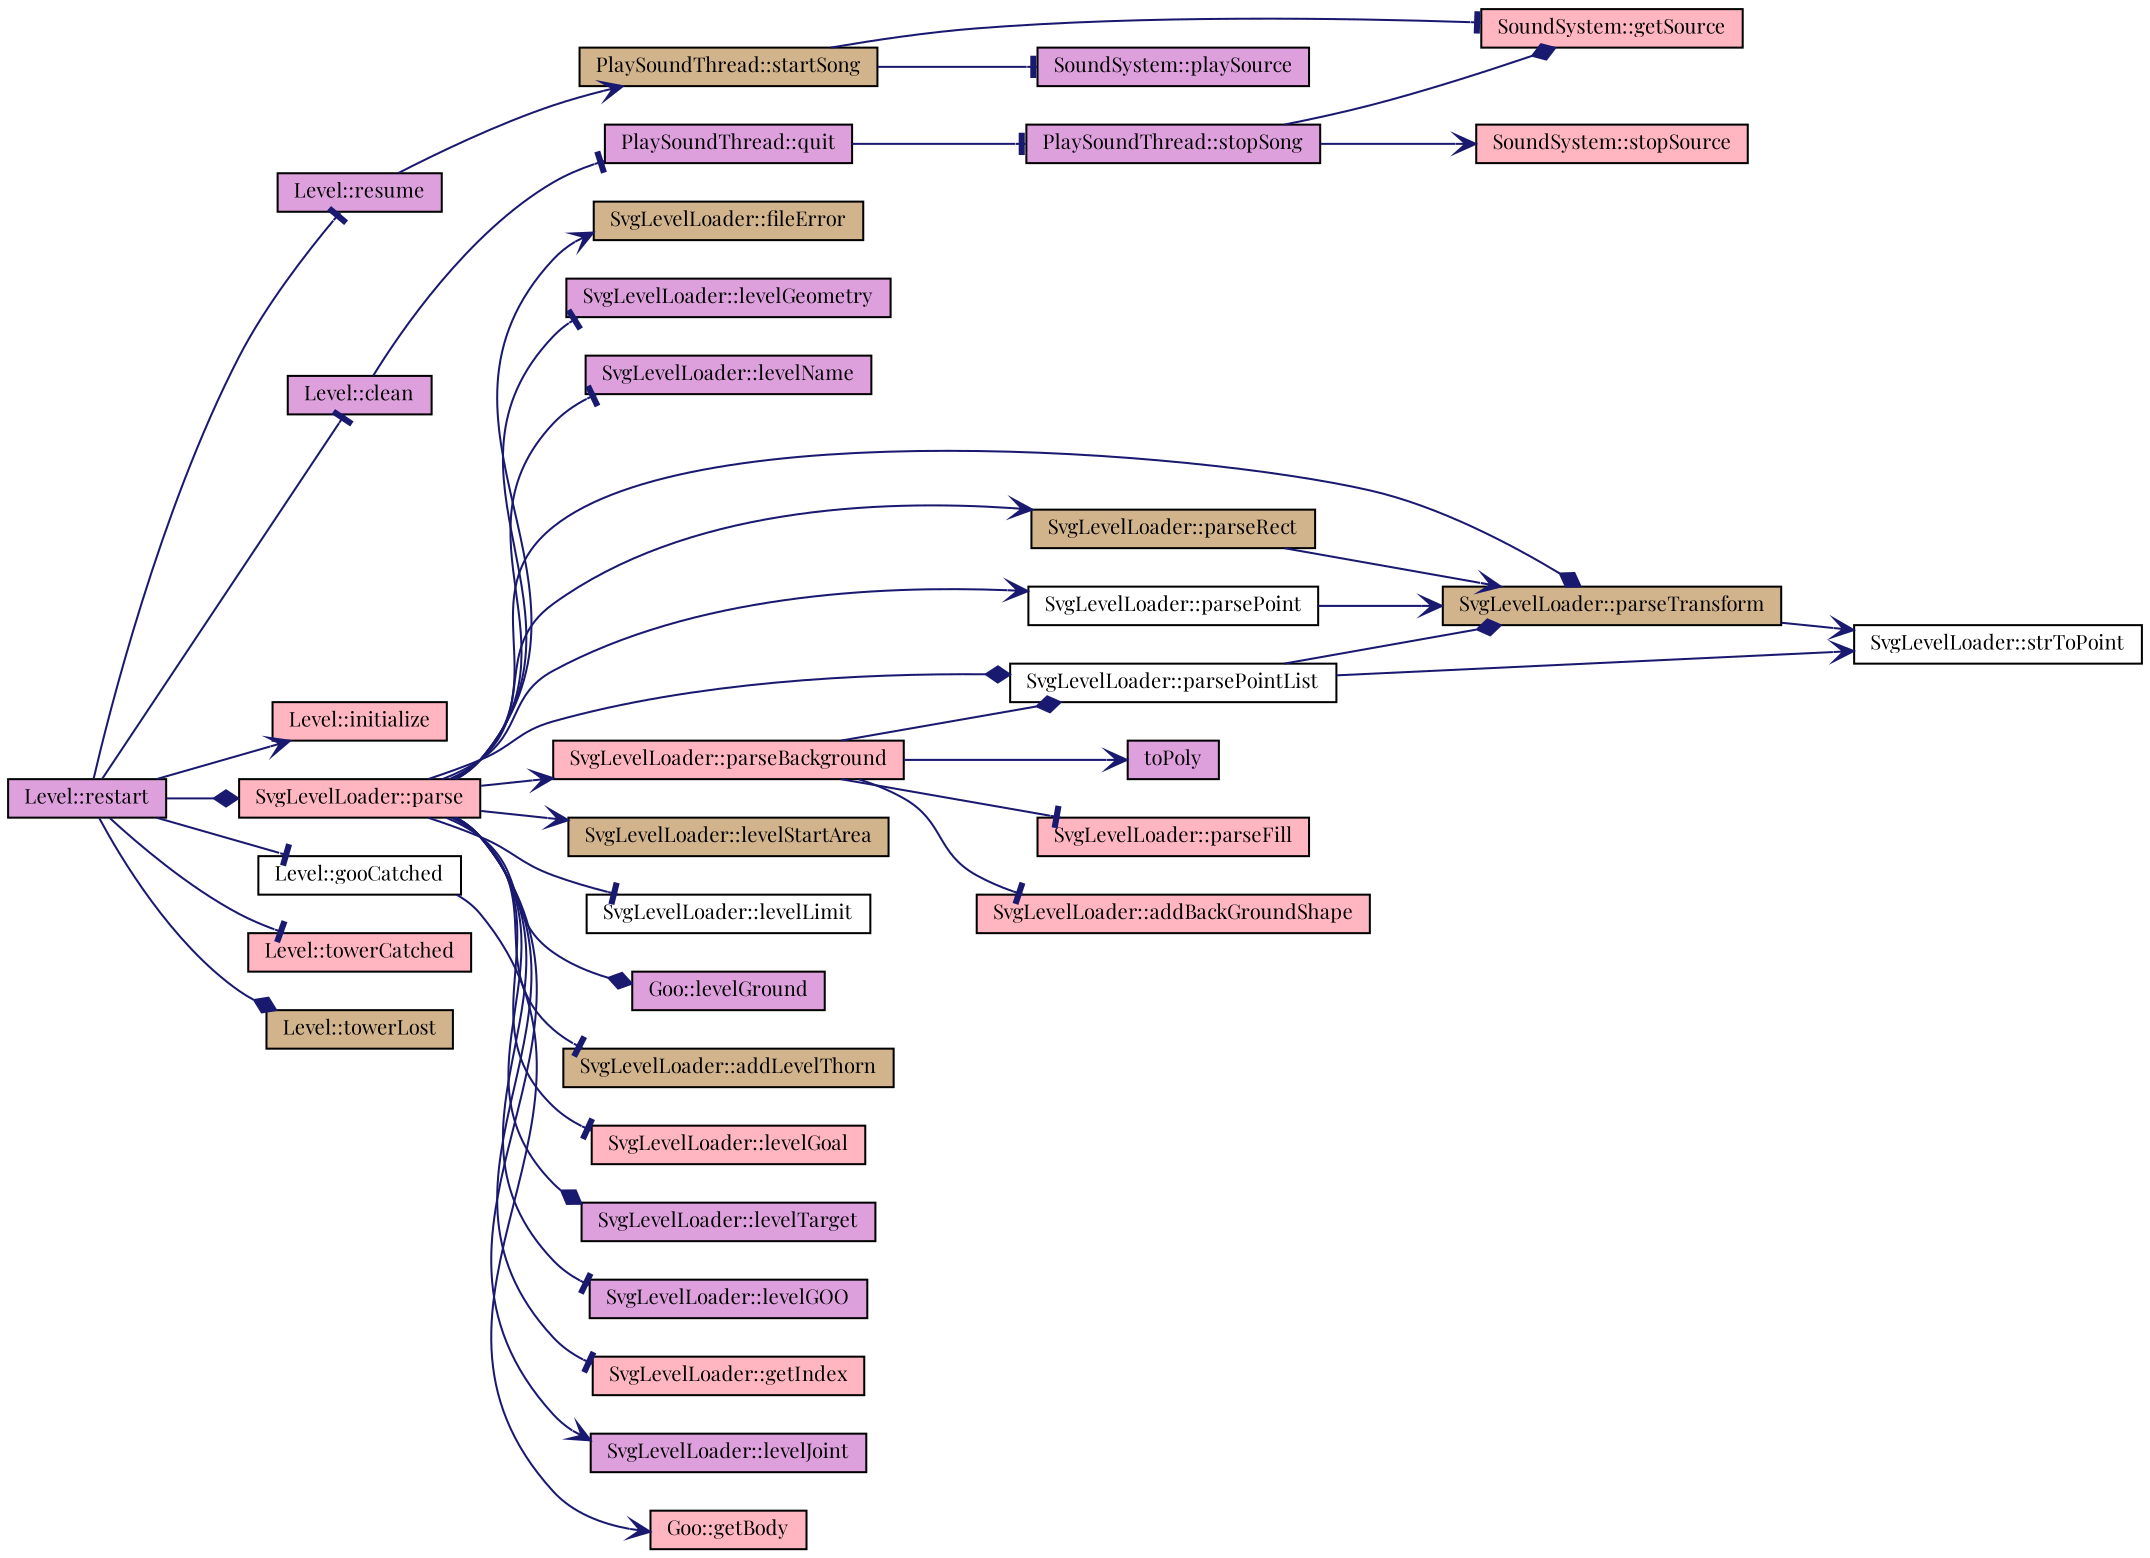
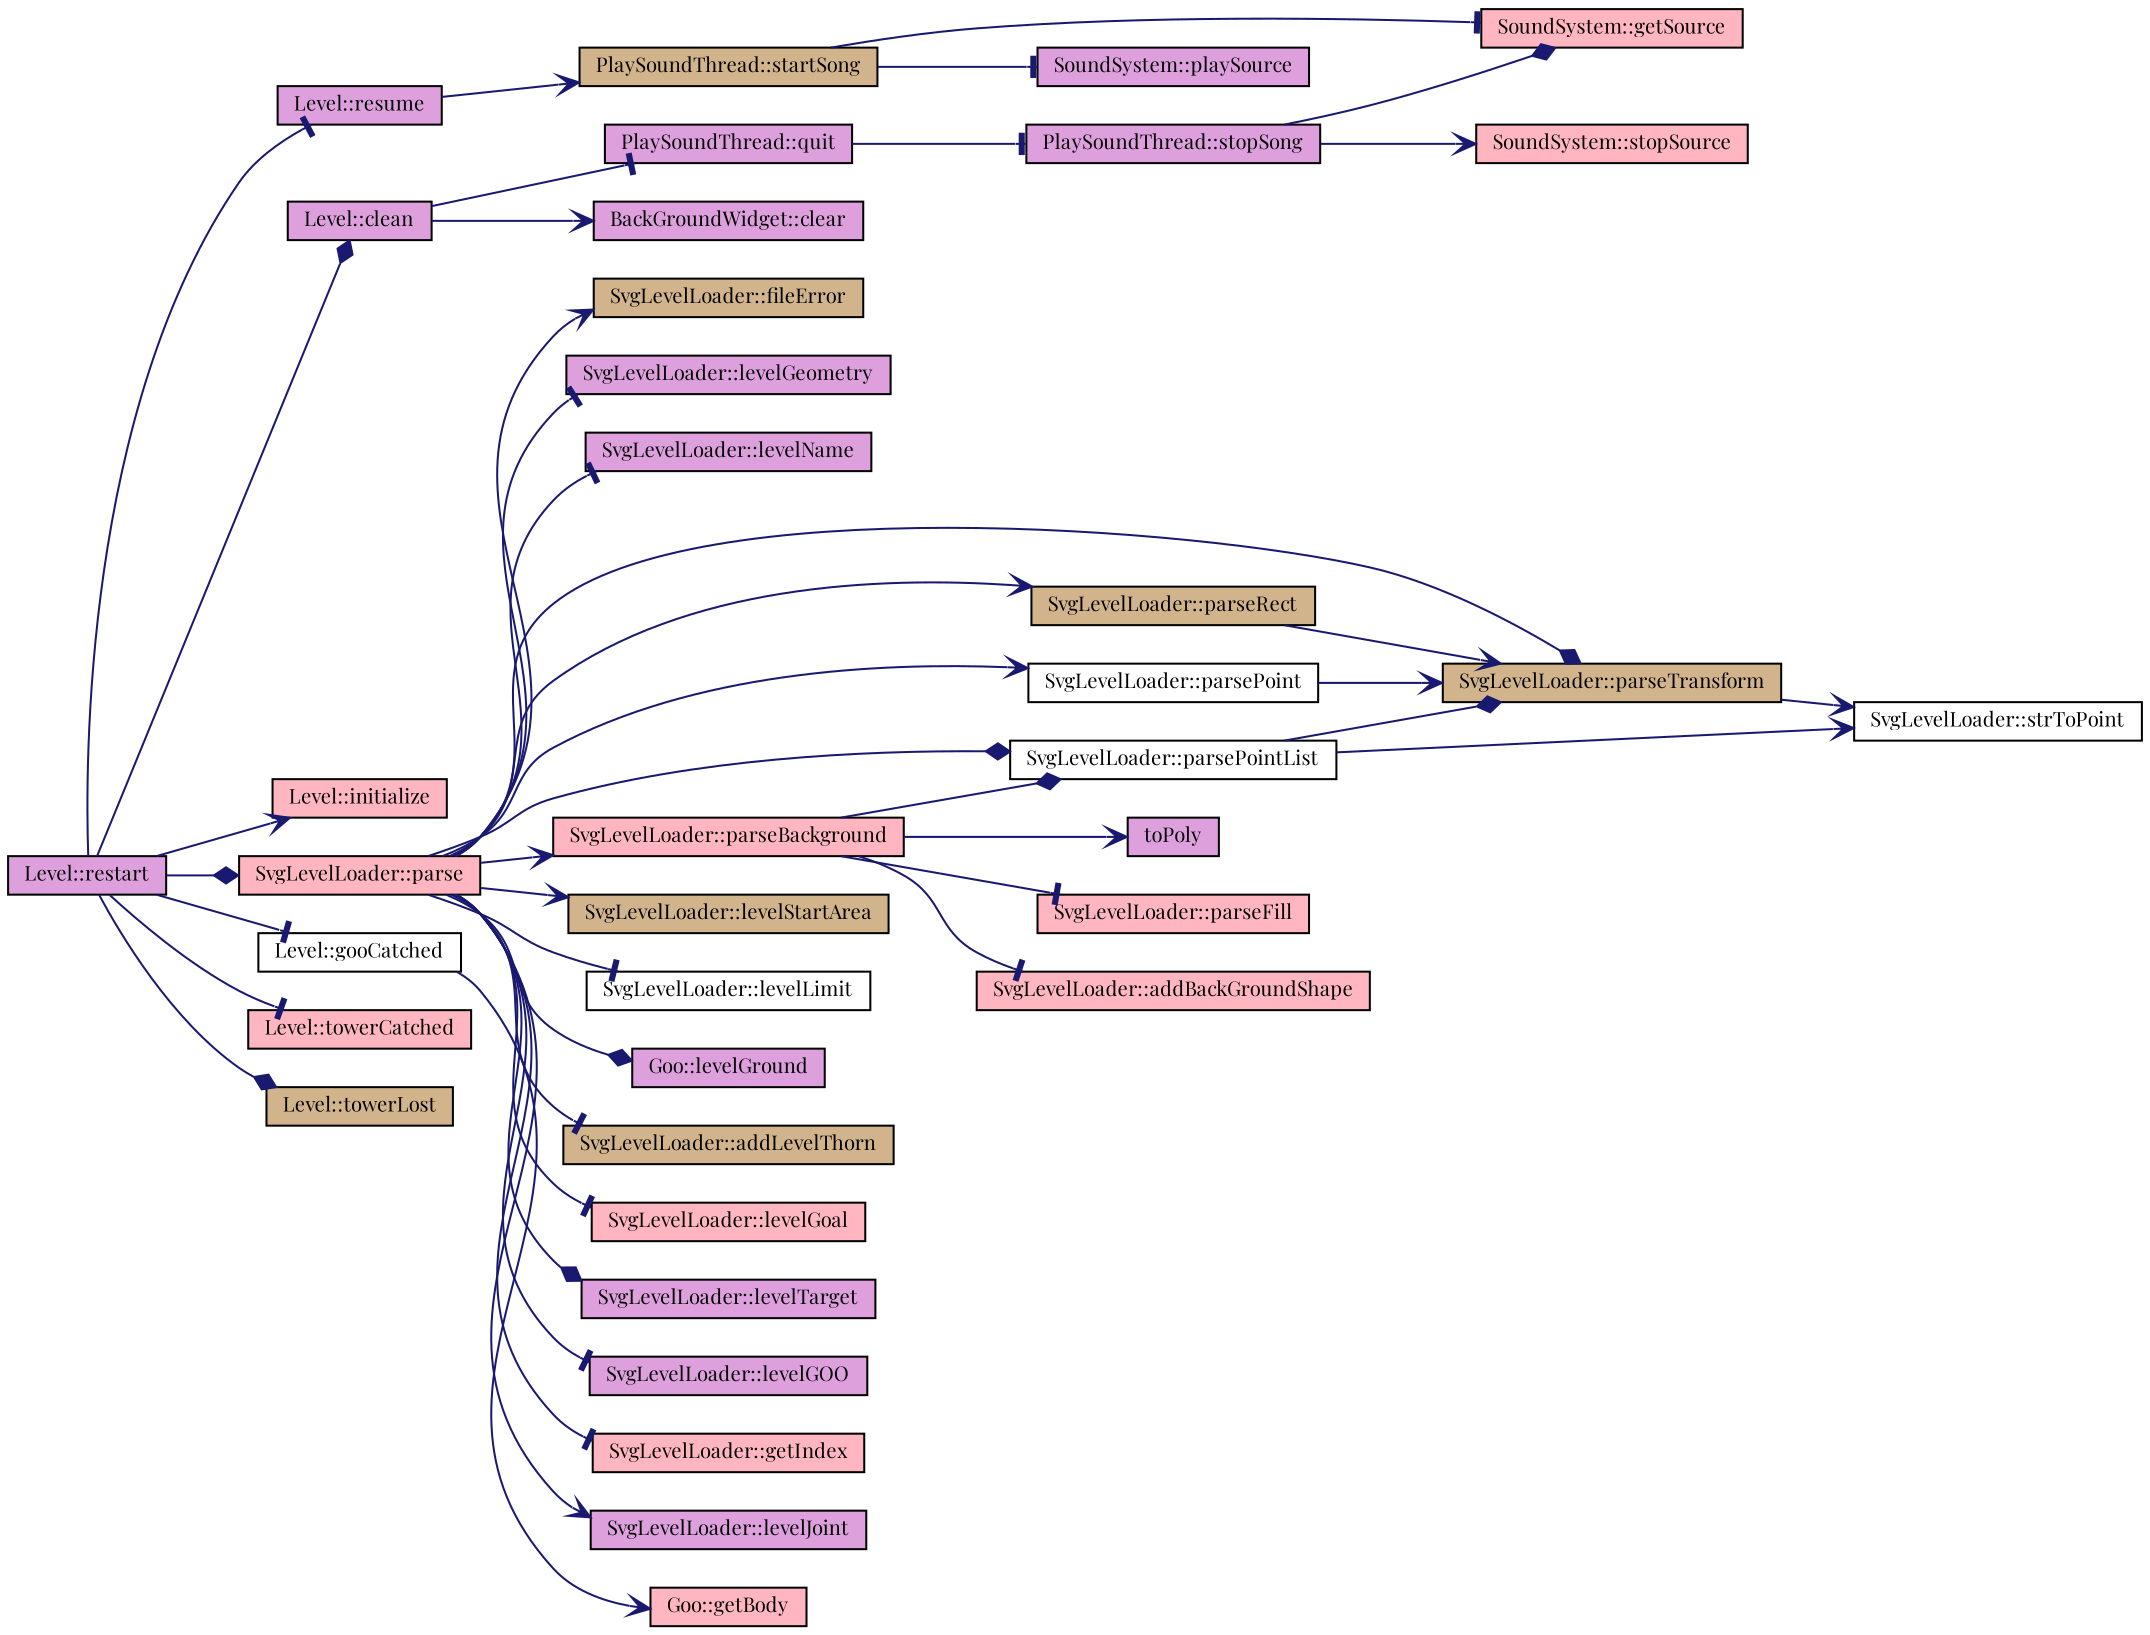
node "BackGroundWidget::clear": added
edge "Level::restart" -> "Level::clean": arrowhead tee -> diamond
